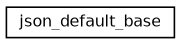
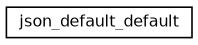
node "json_default_base": label "json_default_base" -> "json_default_default"
